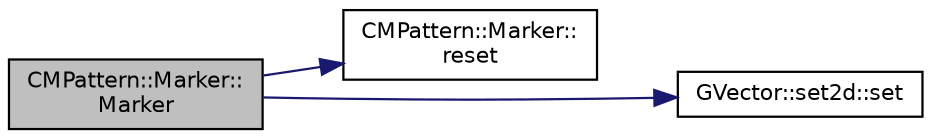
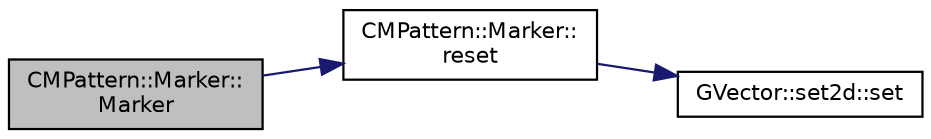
edge "CMPattern::Marker:: Marker" -> "GVector::set2d::set": now "CMPattern::Marker:: reset" -> "GVector::set2d::set"
